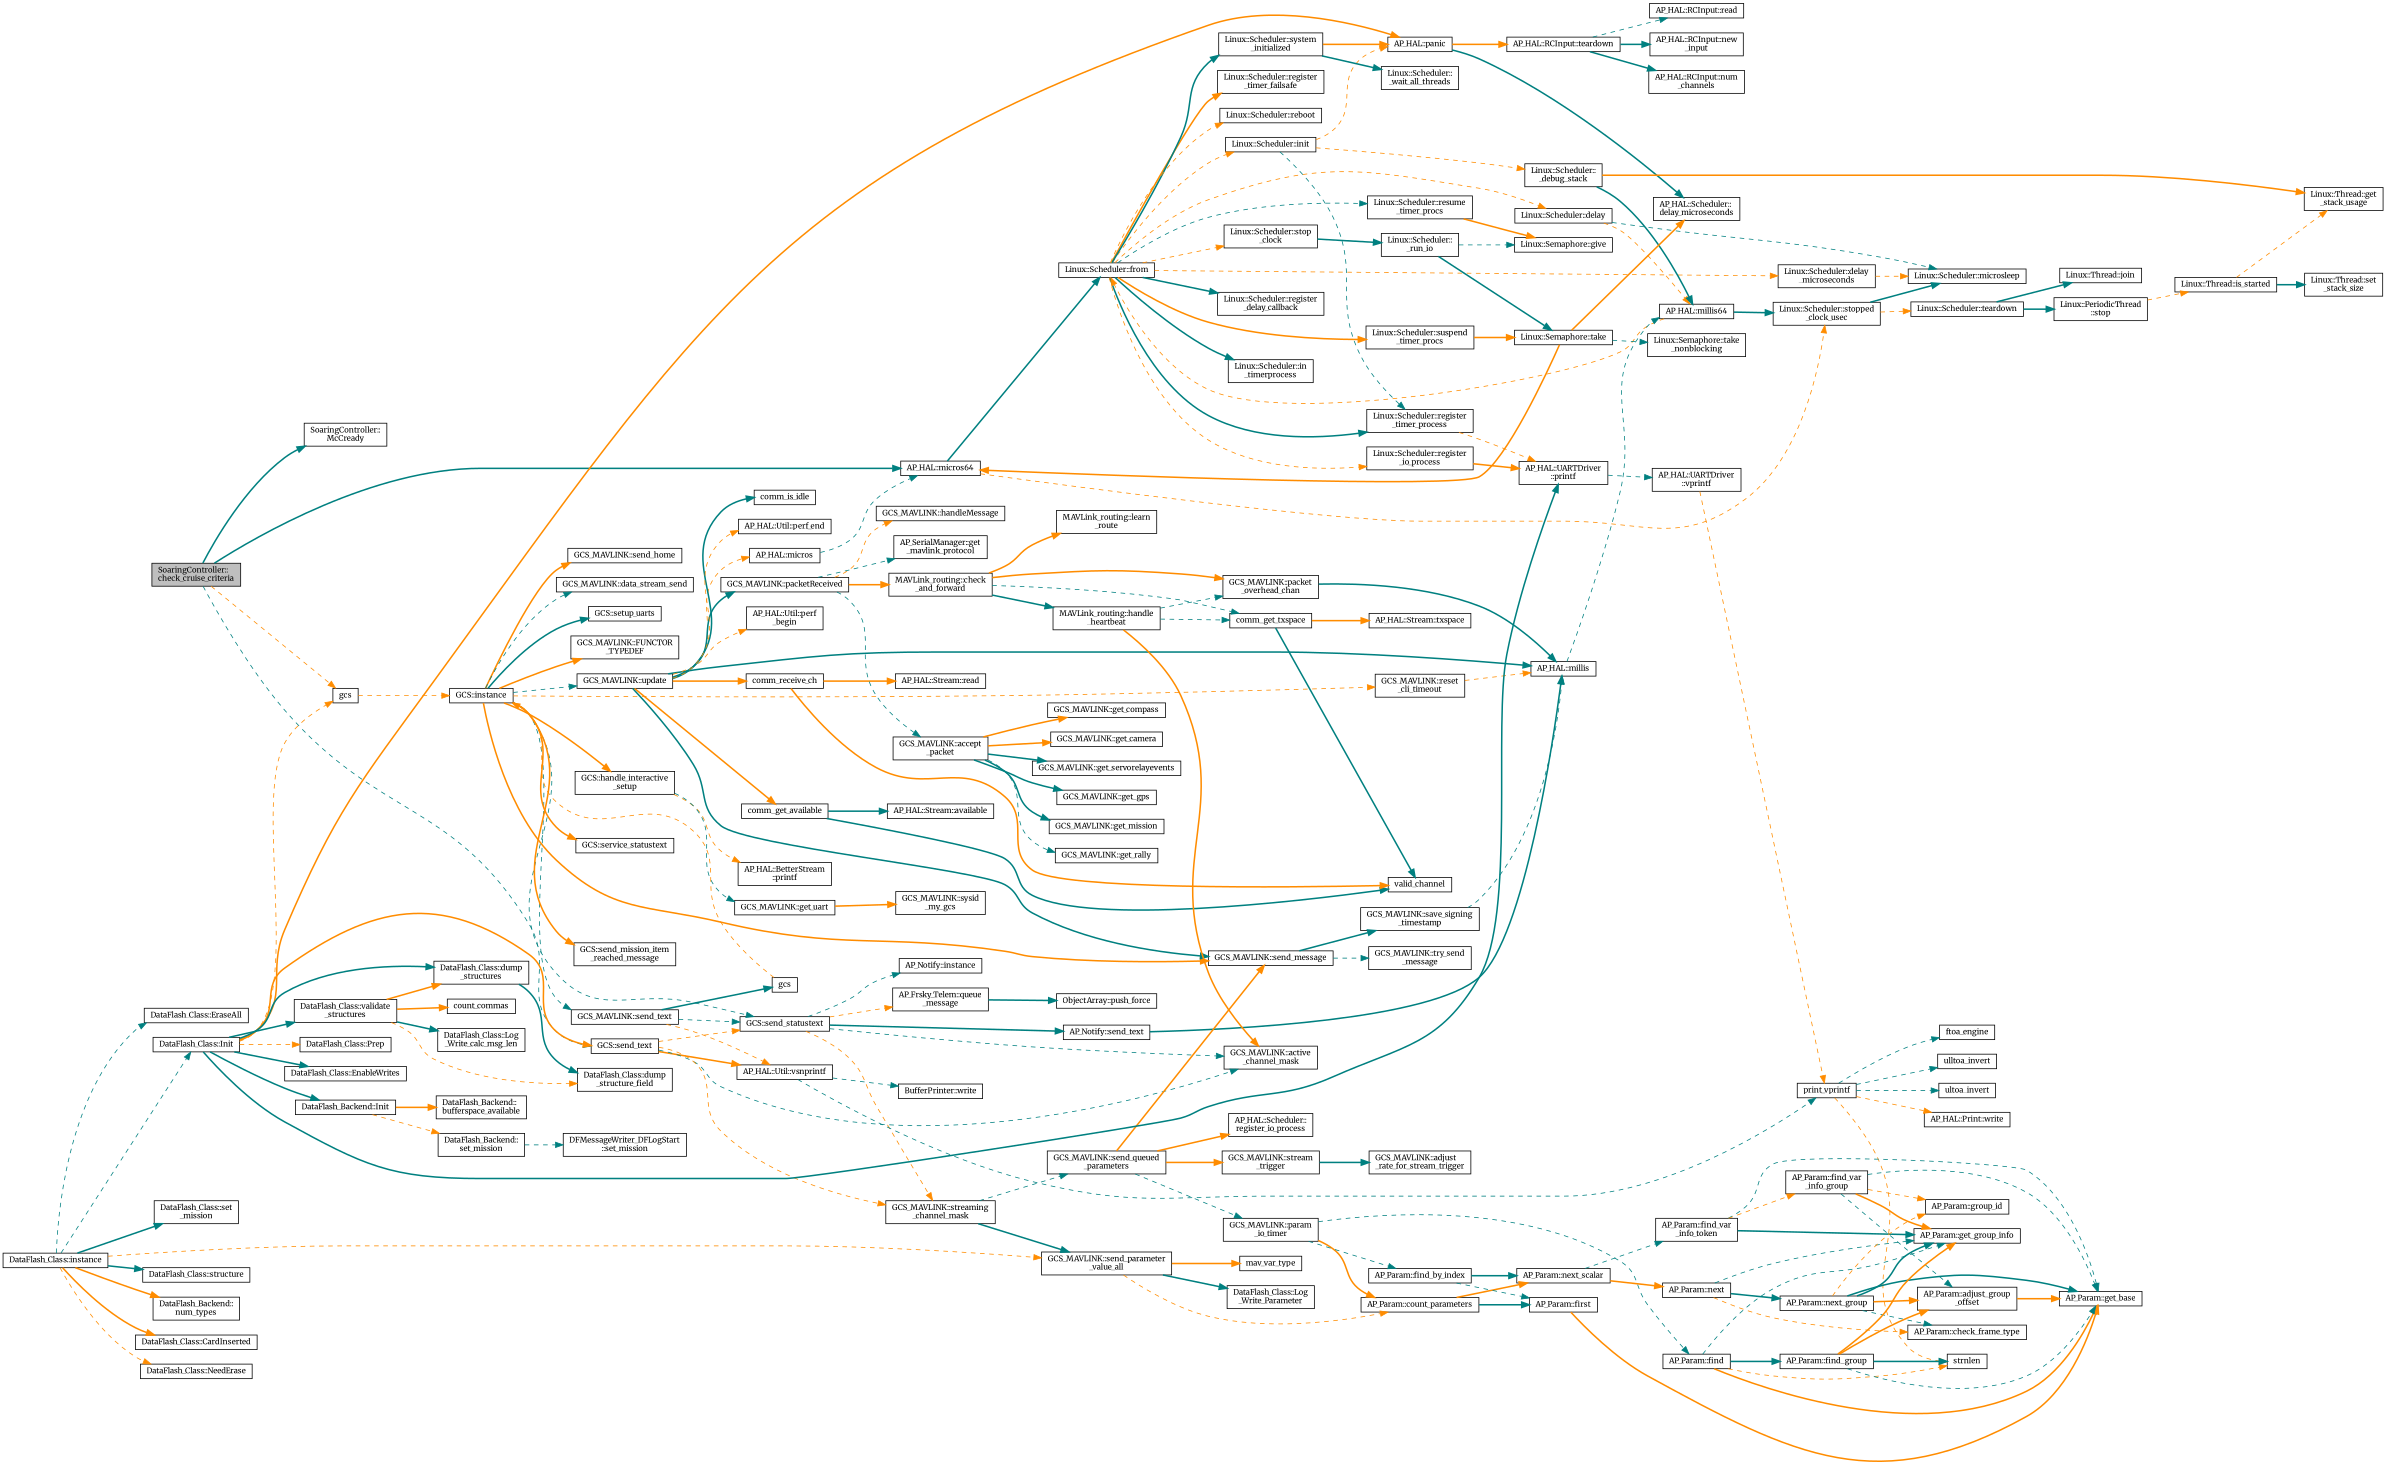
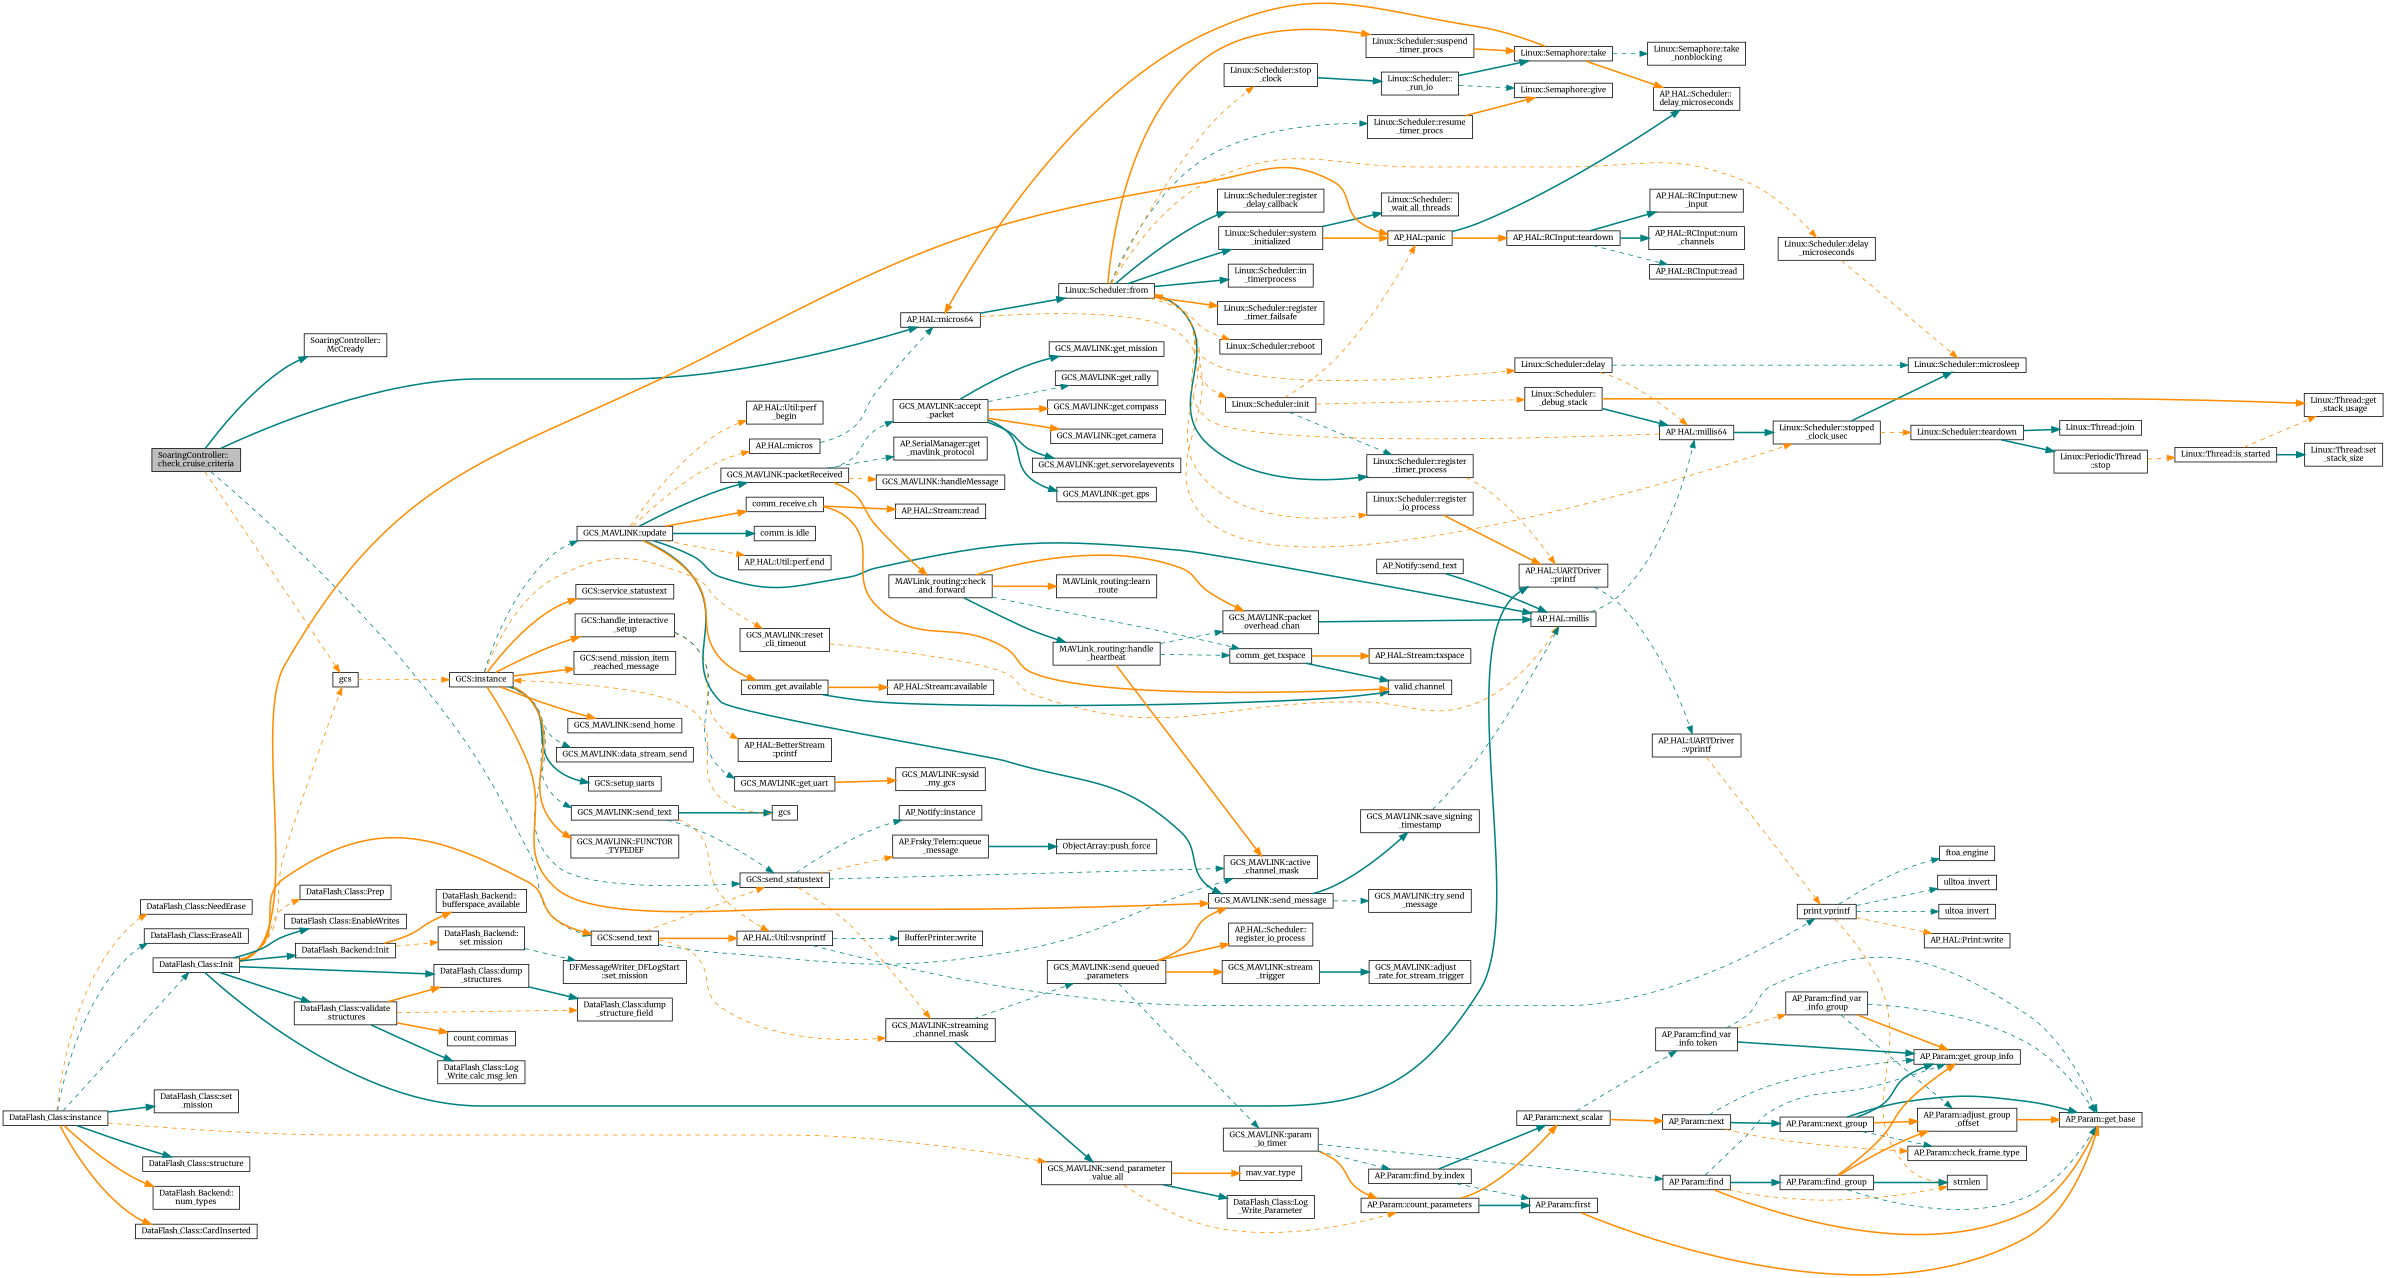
edge "comm_get_available" -> "AP_HAL::Stream::available": color teal -> darkorange
edge "GCS::send_statustext" -> "AP_Notify::send_text": removed
node "AP_Param::group_id": removed
